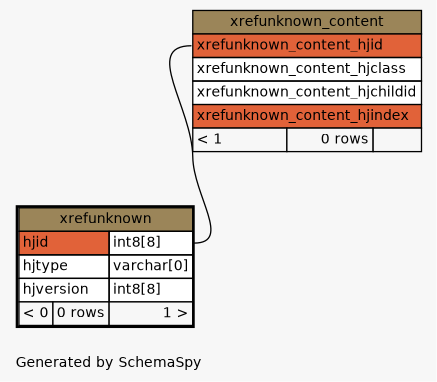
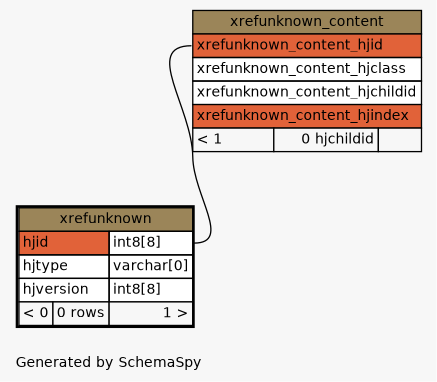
node "xrefunknown_content": text "0 rows" -> "0 hjchildid"
